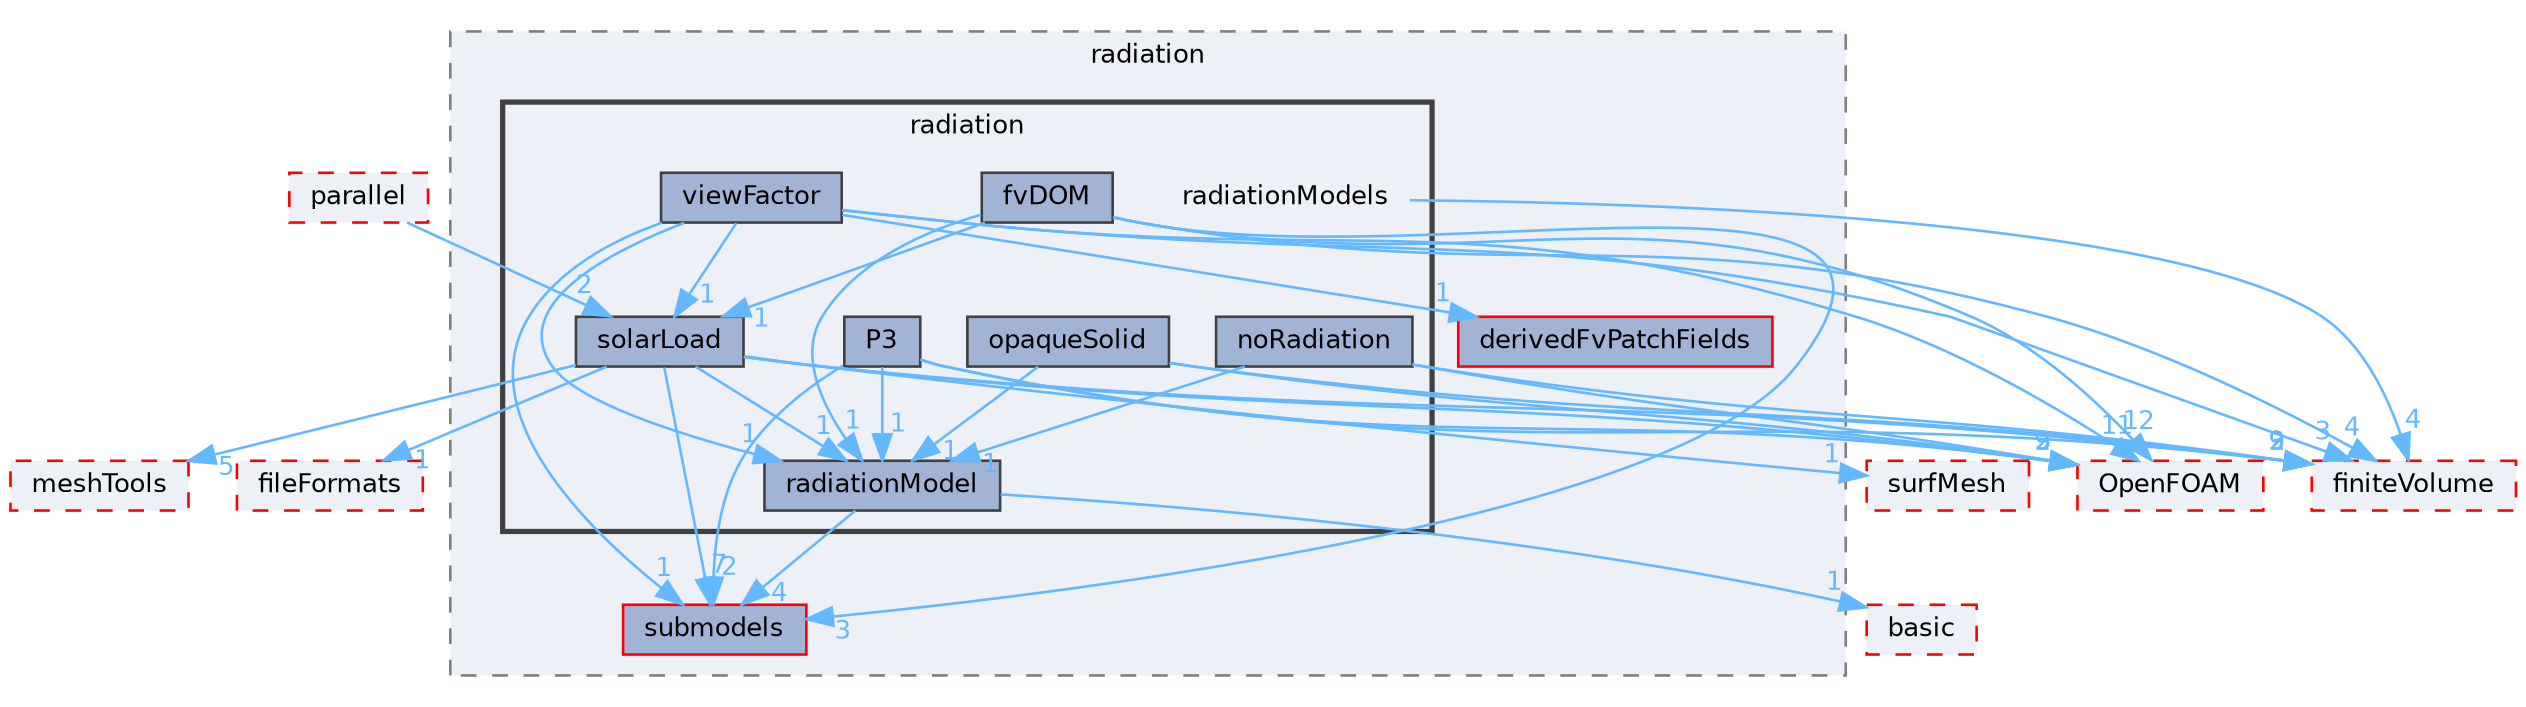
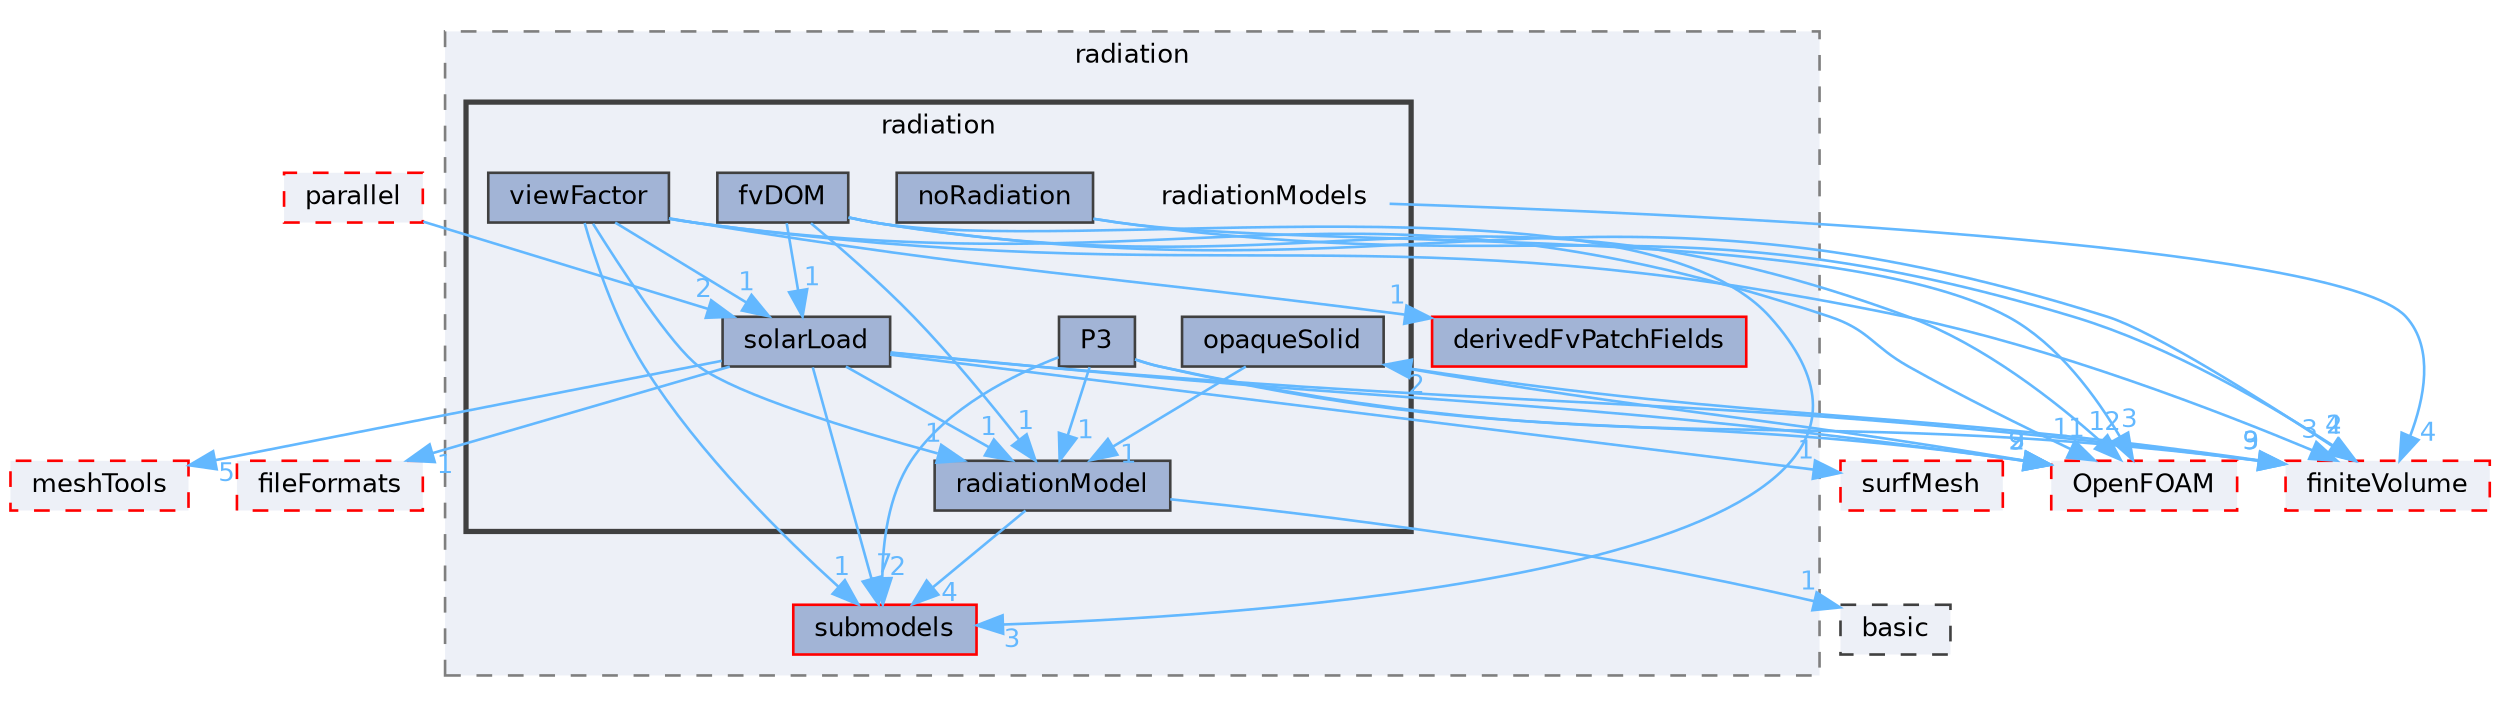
edge "opaqueSolid" -> "finiteVolume": reversed
edge "noRadiation" -> "radiationModel": removed
node "basic": color red -> grey25
